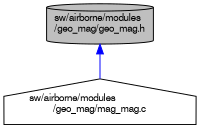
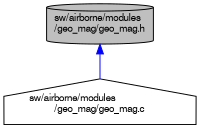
node "sw/airborne/modules /geo_mag/mag_mag.c": label "sw/airborne/modules /geo_mag/mag_mag.c" -> "sw/airborne/modules /geo_mag/geo_mag.c"
